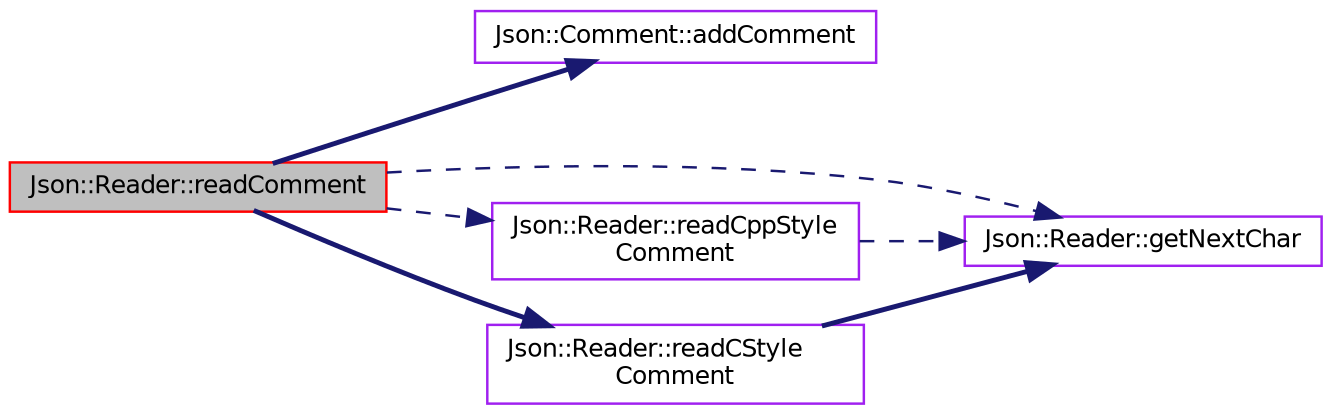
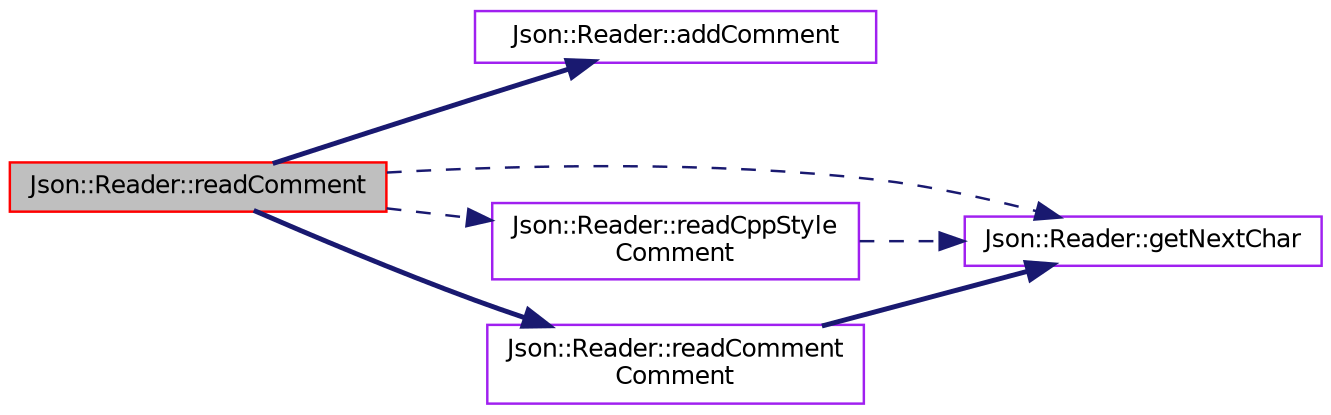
node "Json::Comment::addComment": label "Json::Comment::addComment" -> "Json::Reader::addComment"
node "Json::Reader::readCStyle Comment": label "Json::Reader::readCStyle Comment" -> "Json::Reader::readComment Comment"
